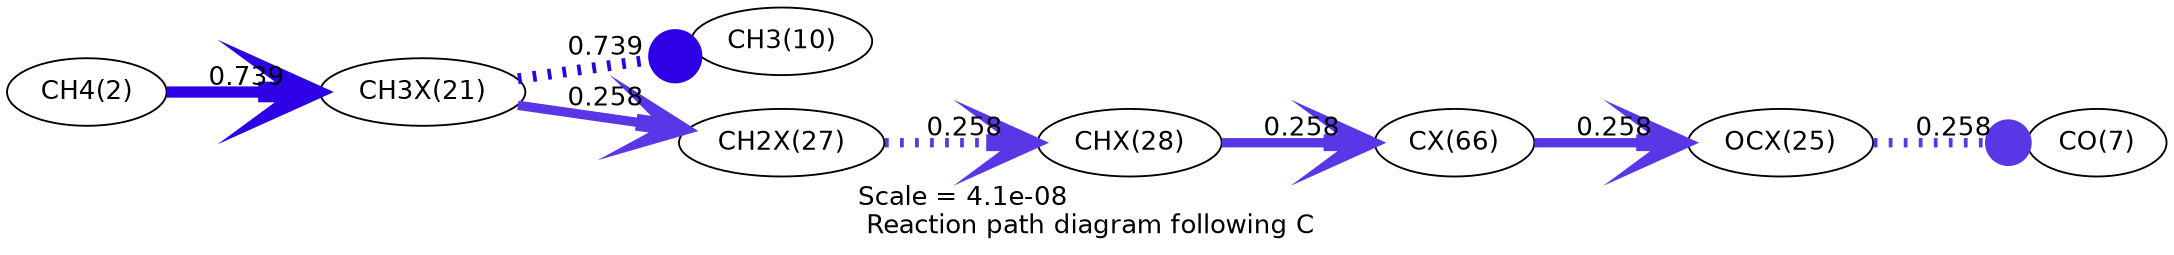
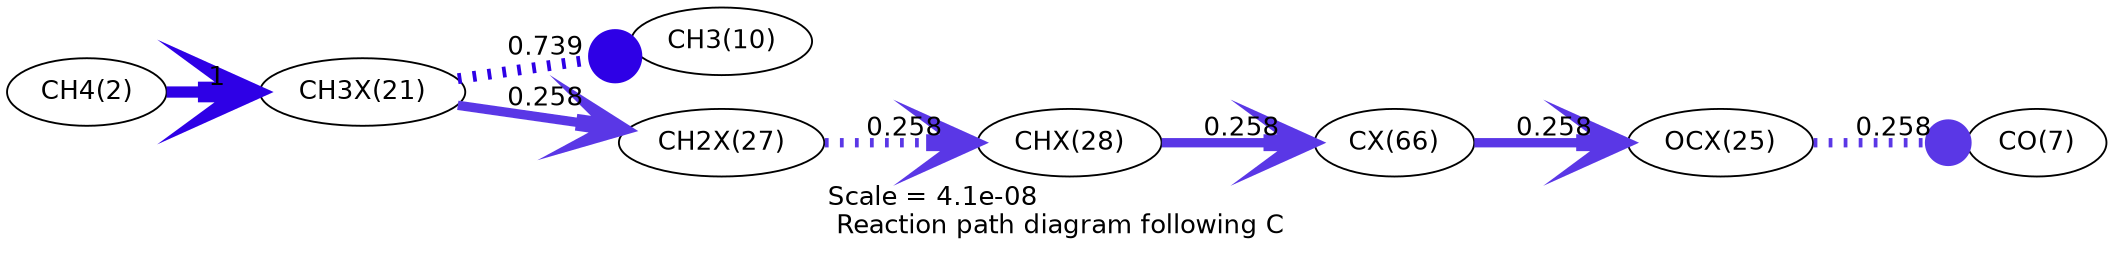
edge "CH4(2)" -> "CH3X(21)": label " 0.739" -> " 1"
